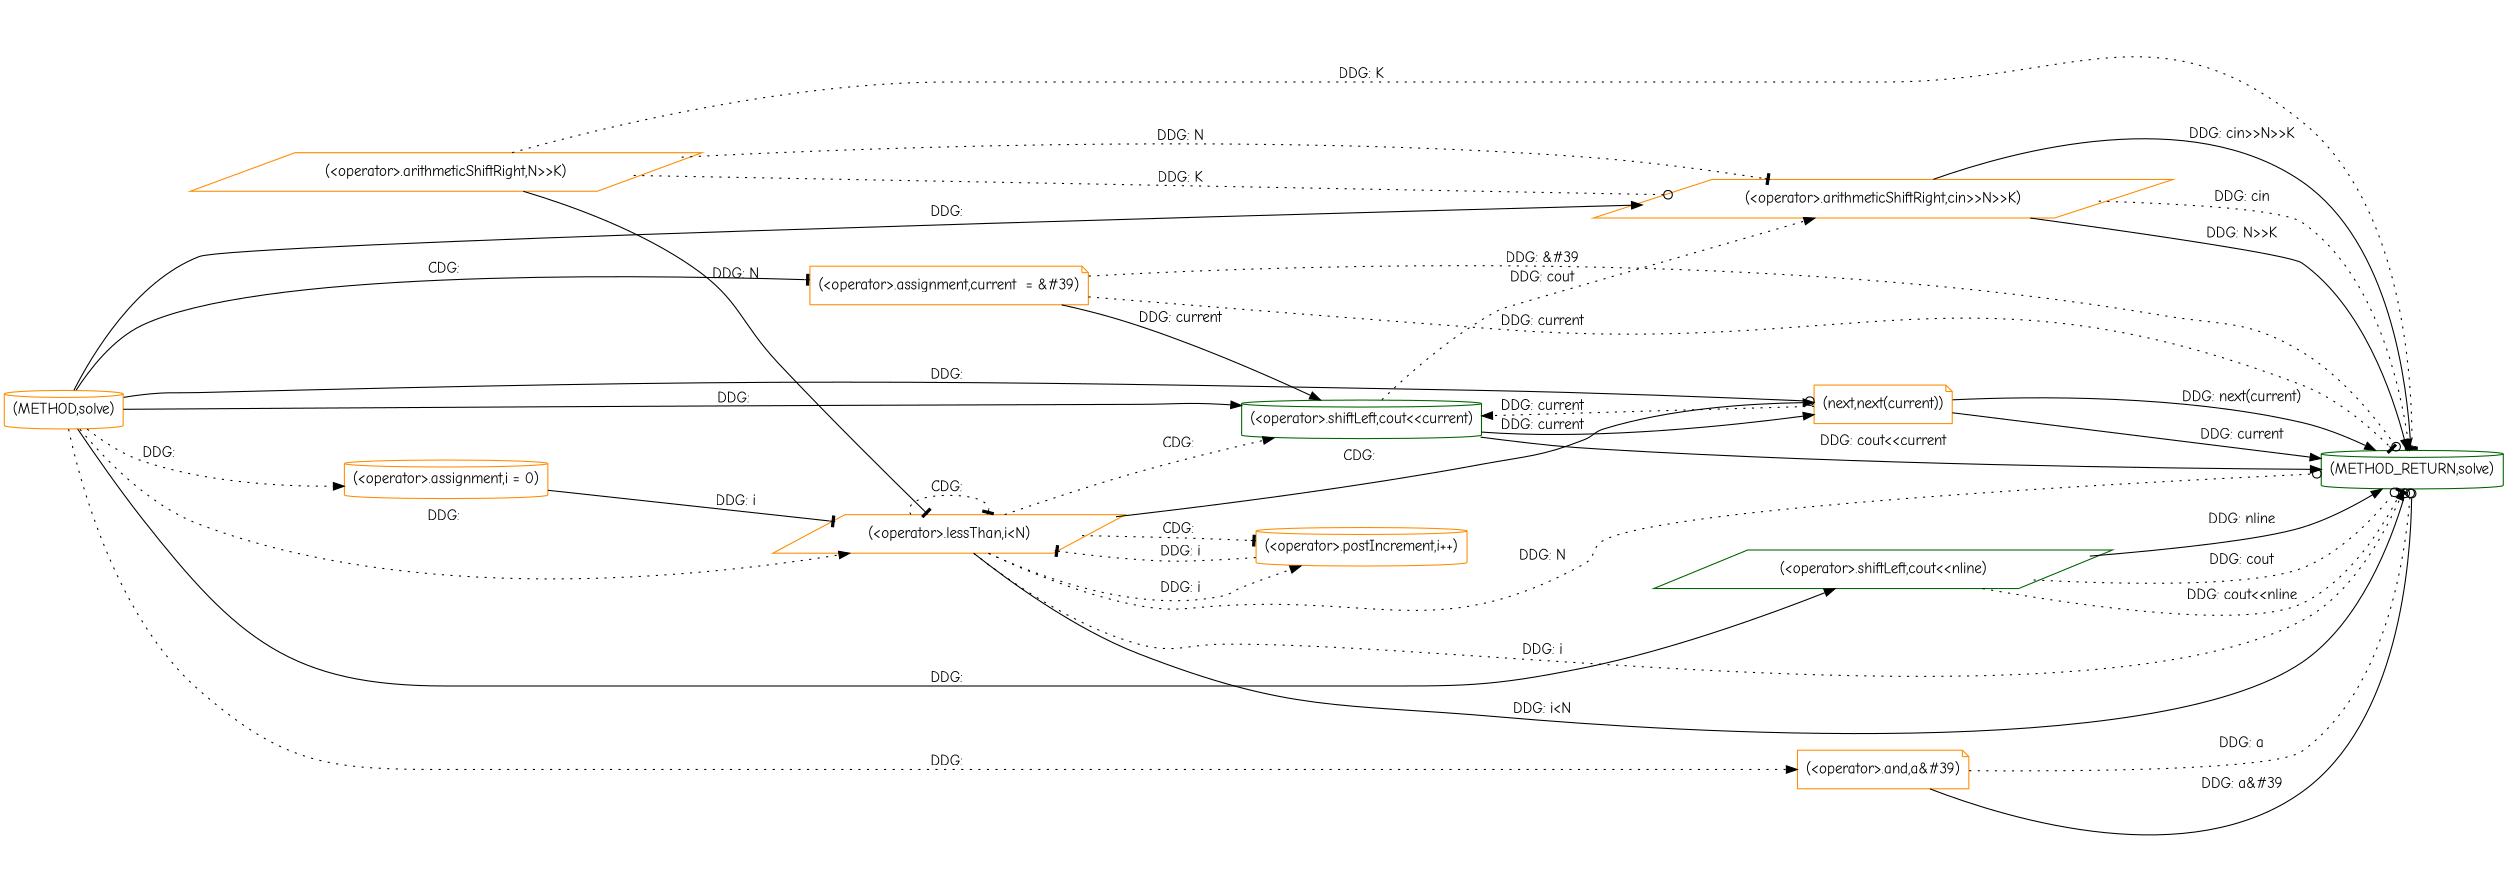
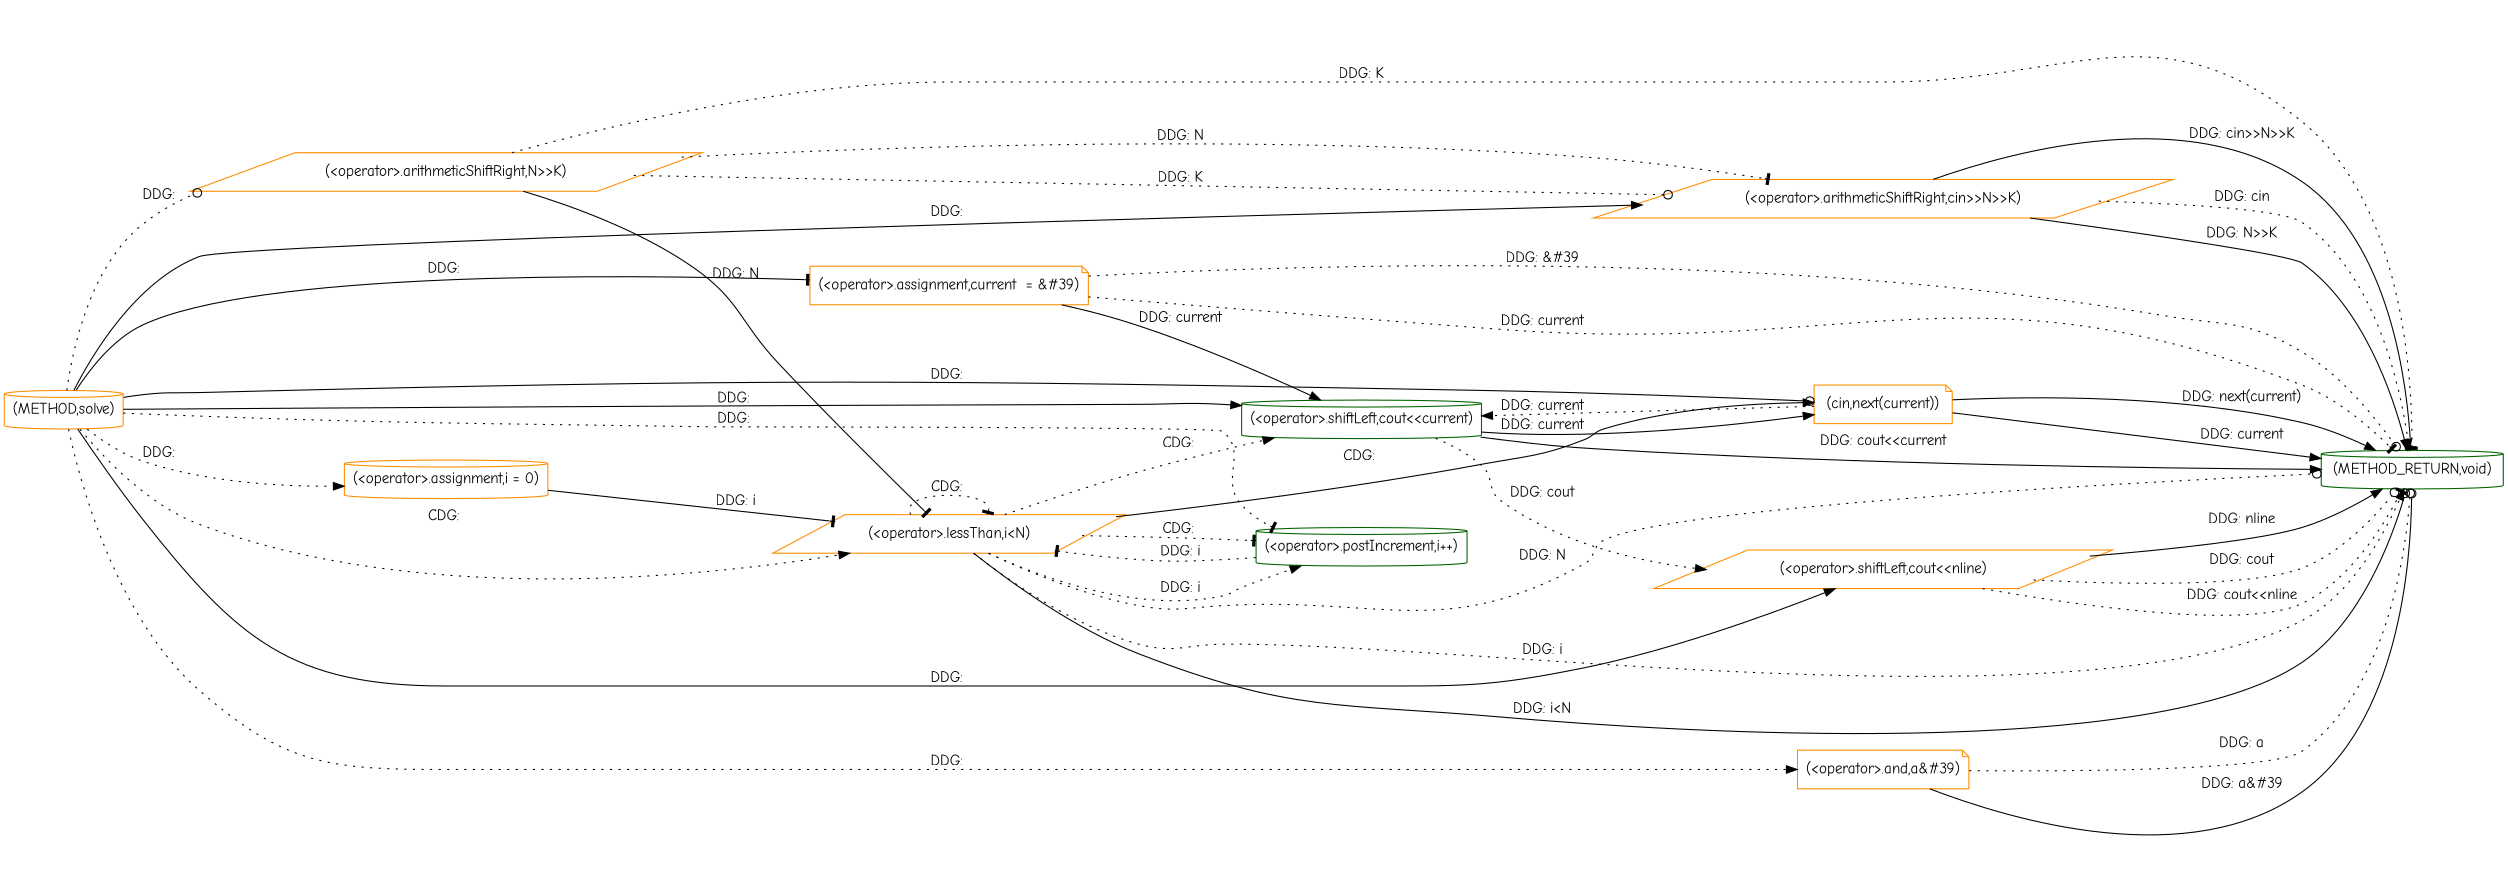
edge "(METHOD,solve)" -> "(<operator>.assignment,current  = &#39)": label "CDG: " -> "DDG: "
edge "(METHOD,solve)" -> "(<operator>.arithmeticShiftRight,N>>K)": added, label "DDG:"
edge "(<operator>.shiftLeft,cout<<current)" -> "(<operator>.arithmeticShiftRight,cin>>N>>K)": now "(<operator>.shiftLeft,cout<<current)" -> "(<operator>.shiftLeft,cout<<nline)"
node "(next,next(current))": label "(next,next(current))" -> "(cin,next(current))"
edge "(METHOD,solve)" -> "(<operator>.postIncrement,i++)": added, label "DDG:"
node "(METHOD_RETURN,solve)": label "(METHOD_RETURN,solve)" -> "(METHOD_RETURN,void)"
edge "(METHOD,solve)" -> "(<operator>.lessThan,i<N)": label "DDG: " -> "CDG: "
node "(<operator>.postIncrement,i++)": color darkorange -> darkgreen
node "(<operator>.shiftLeft,cout<<nline)": color darkgreen -> darkorange
